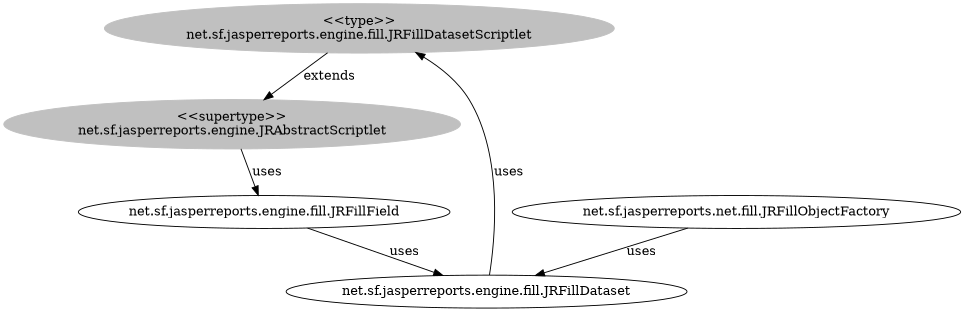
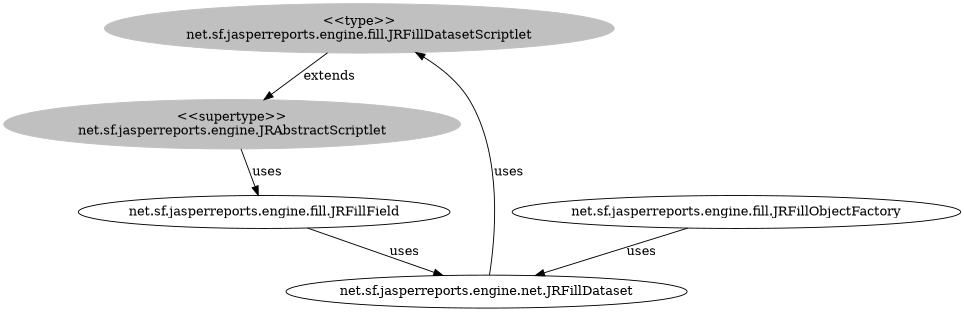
node "net.sf.jasperreports.net.fill.JRFillObjectFactory": label "net.sf.jasperreports.net.fill.JRFillObjectFactory" -> "net.sf.jasperreports.engine.fill.JRFillObjectFactory"
node "net.sf.jasperreports.engine.fill.JRFillDataset": label "net.sf.jasperreports.engine.fill.JRFillDataset" -> "net.sf.jasperreports.engine.net.JRFillDataset"
